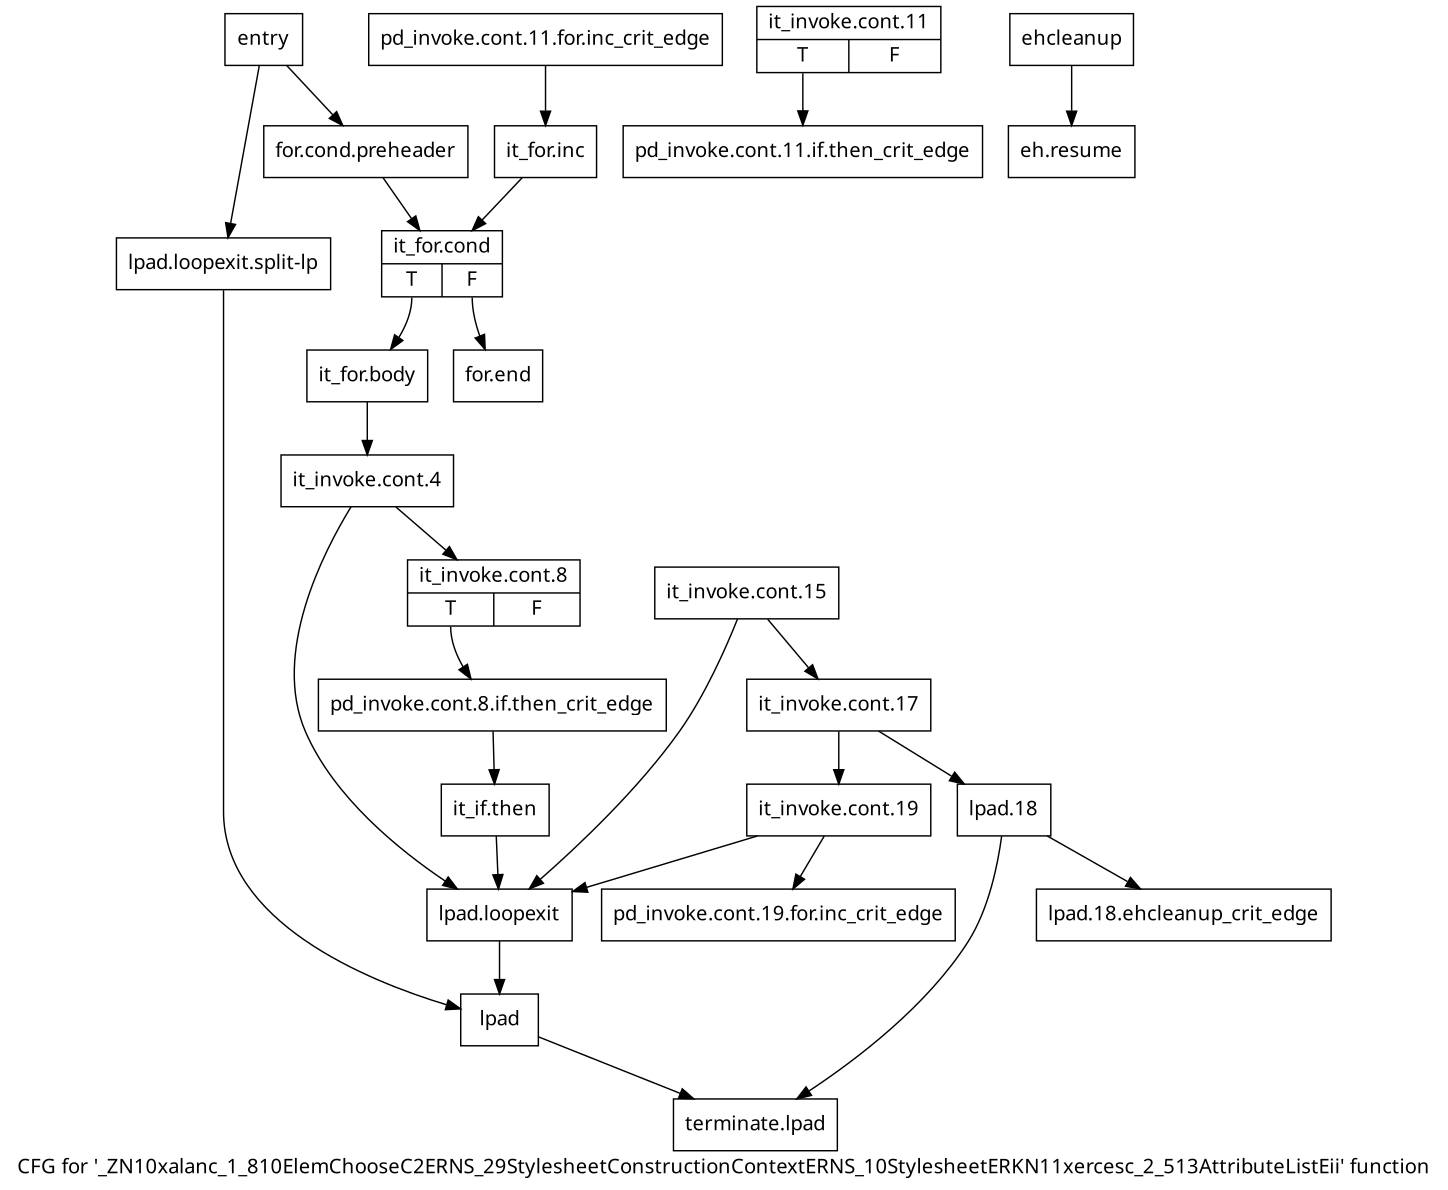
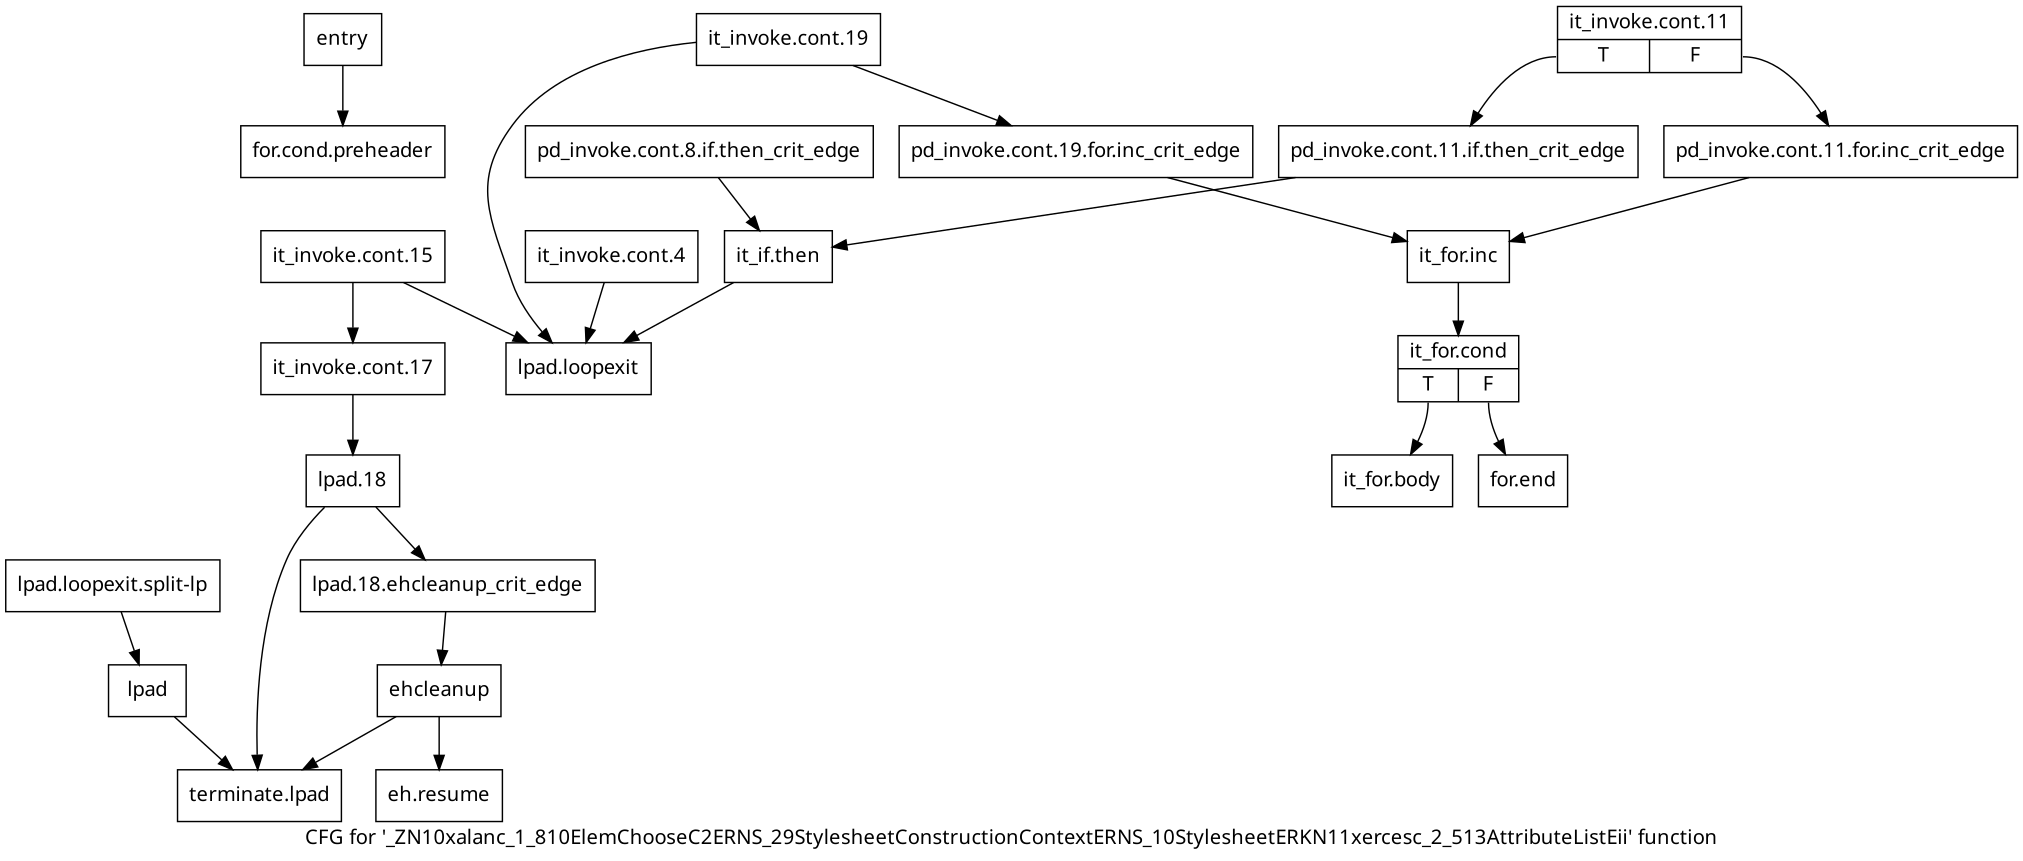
edge "it_invoke.cont.11" -> "pd_invoke.cont.11.for.inc_crit_edge": added
edge "entry" -> "lpad.loopexit.split-lp": removed
edge "for.cond.preheader" -> "it_for.cond": removed
edge "pd_invoke.cont.19.for.inc_crit_edge" -> "it_for.inc": added
edge "pd_invoke.cont.11.if.then_crit_edge" -> "it_if.then": added
edge "it_for.body" -> "it_invoke.cont.4": removed
node "it_invoke.cont.8": removed
edge "lpad.18.ehcleanup_crit_edge" -> "ehcleanup": added
edge "ehcleanup" -> "terminate.lpad": added
edge "it_invoke.cont.17" -> "it_invoke.cont.19": removed
edge "lpad.loopexit" -> "lpad": removed
